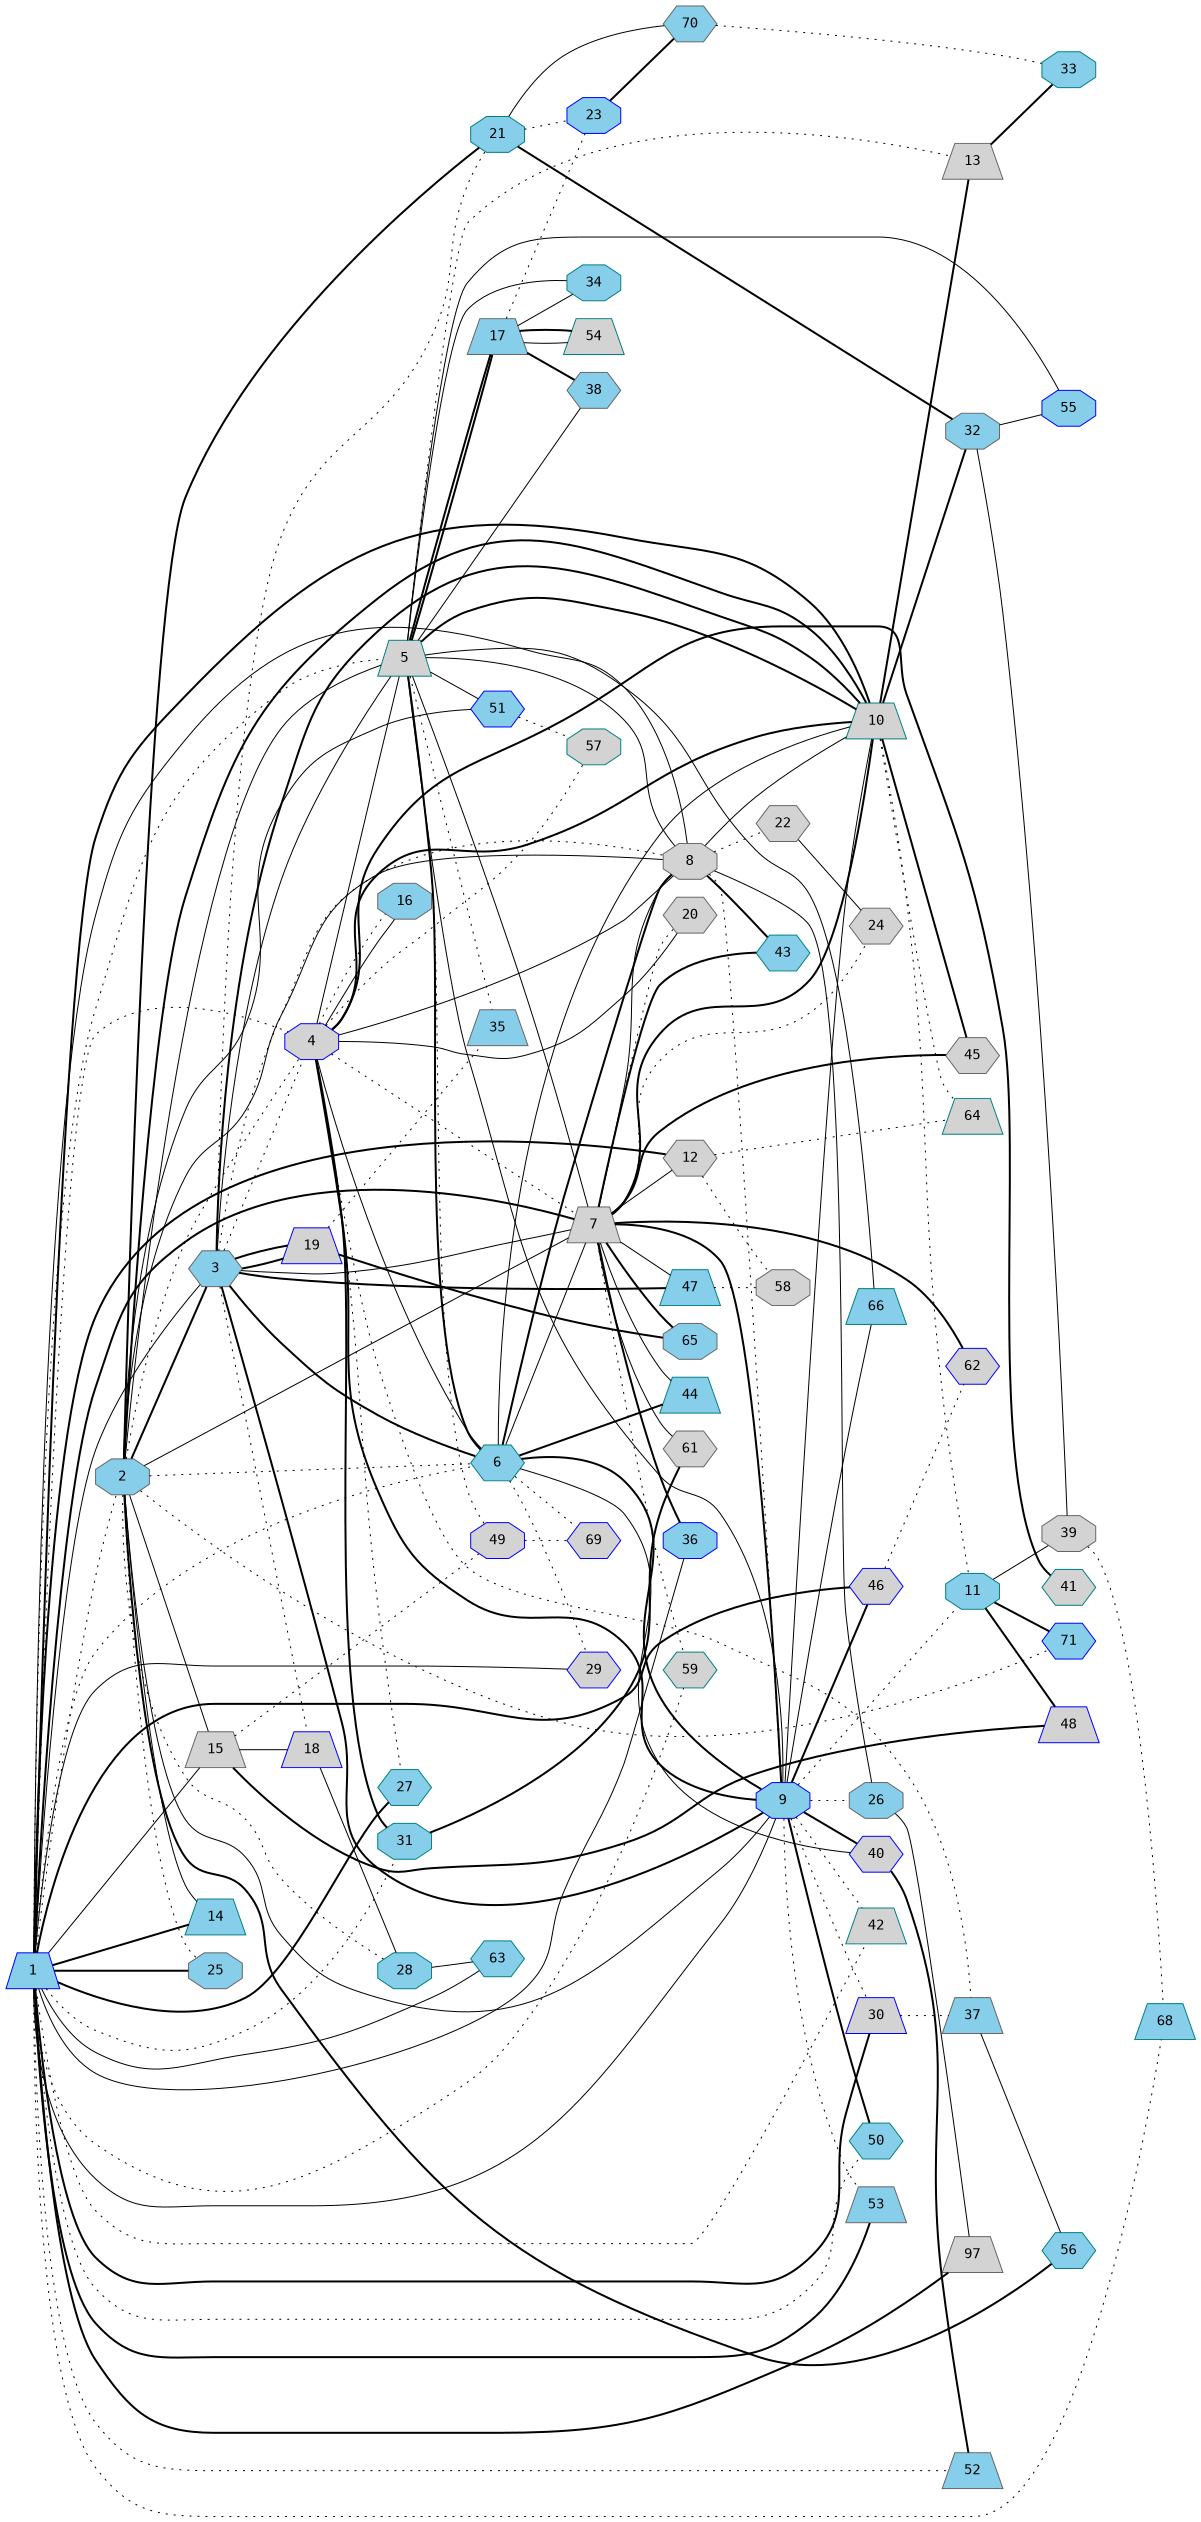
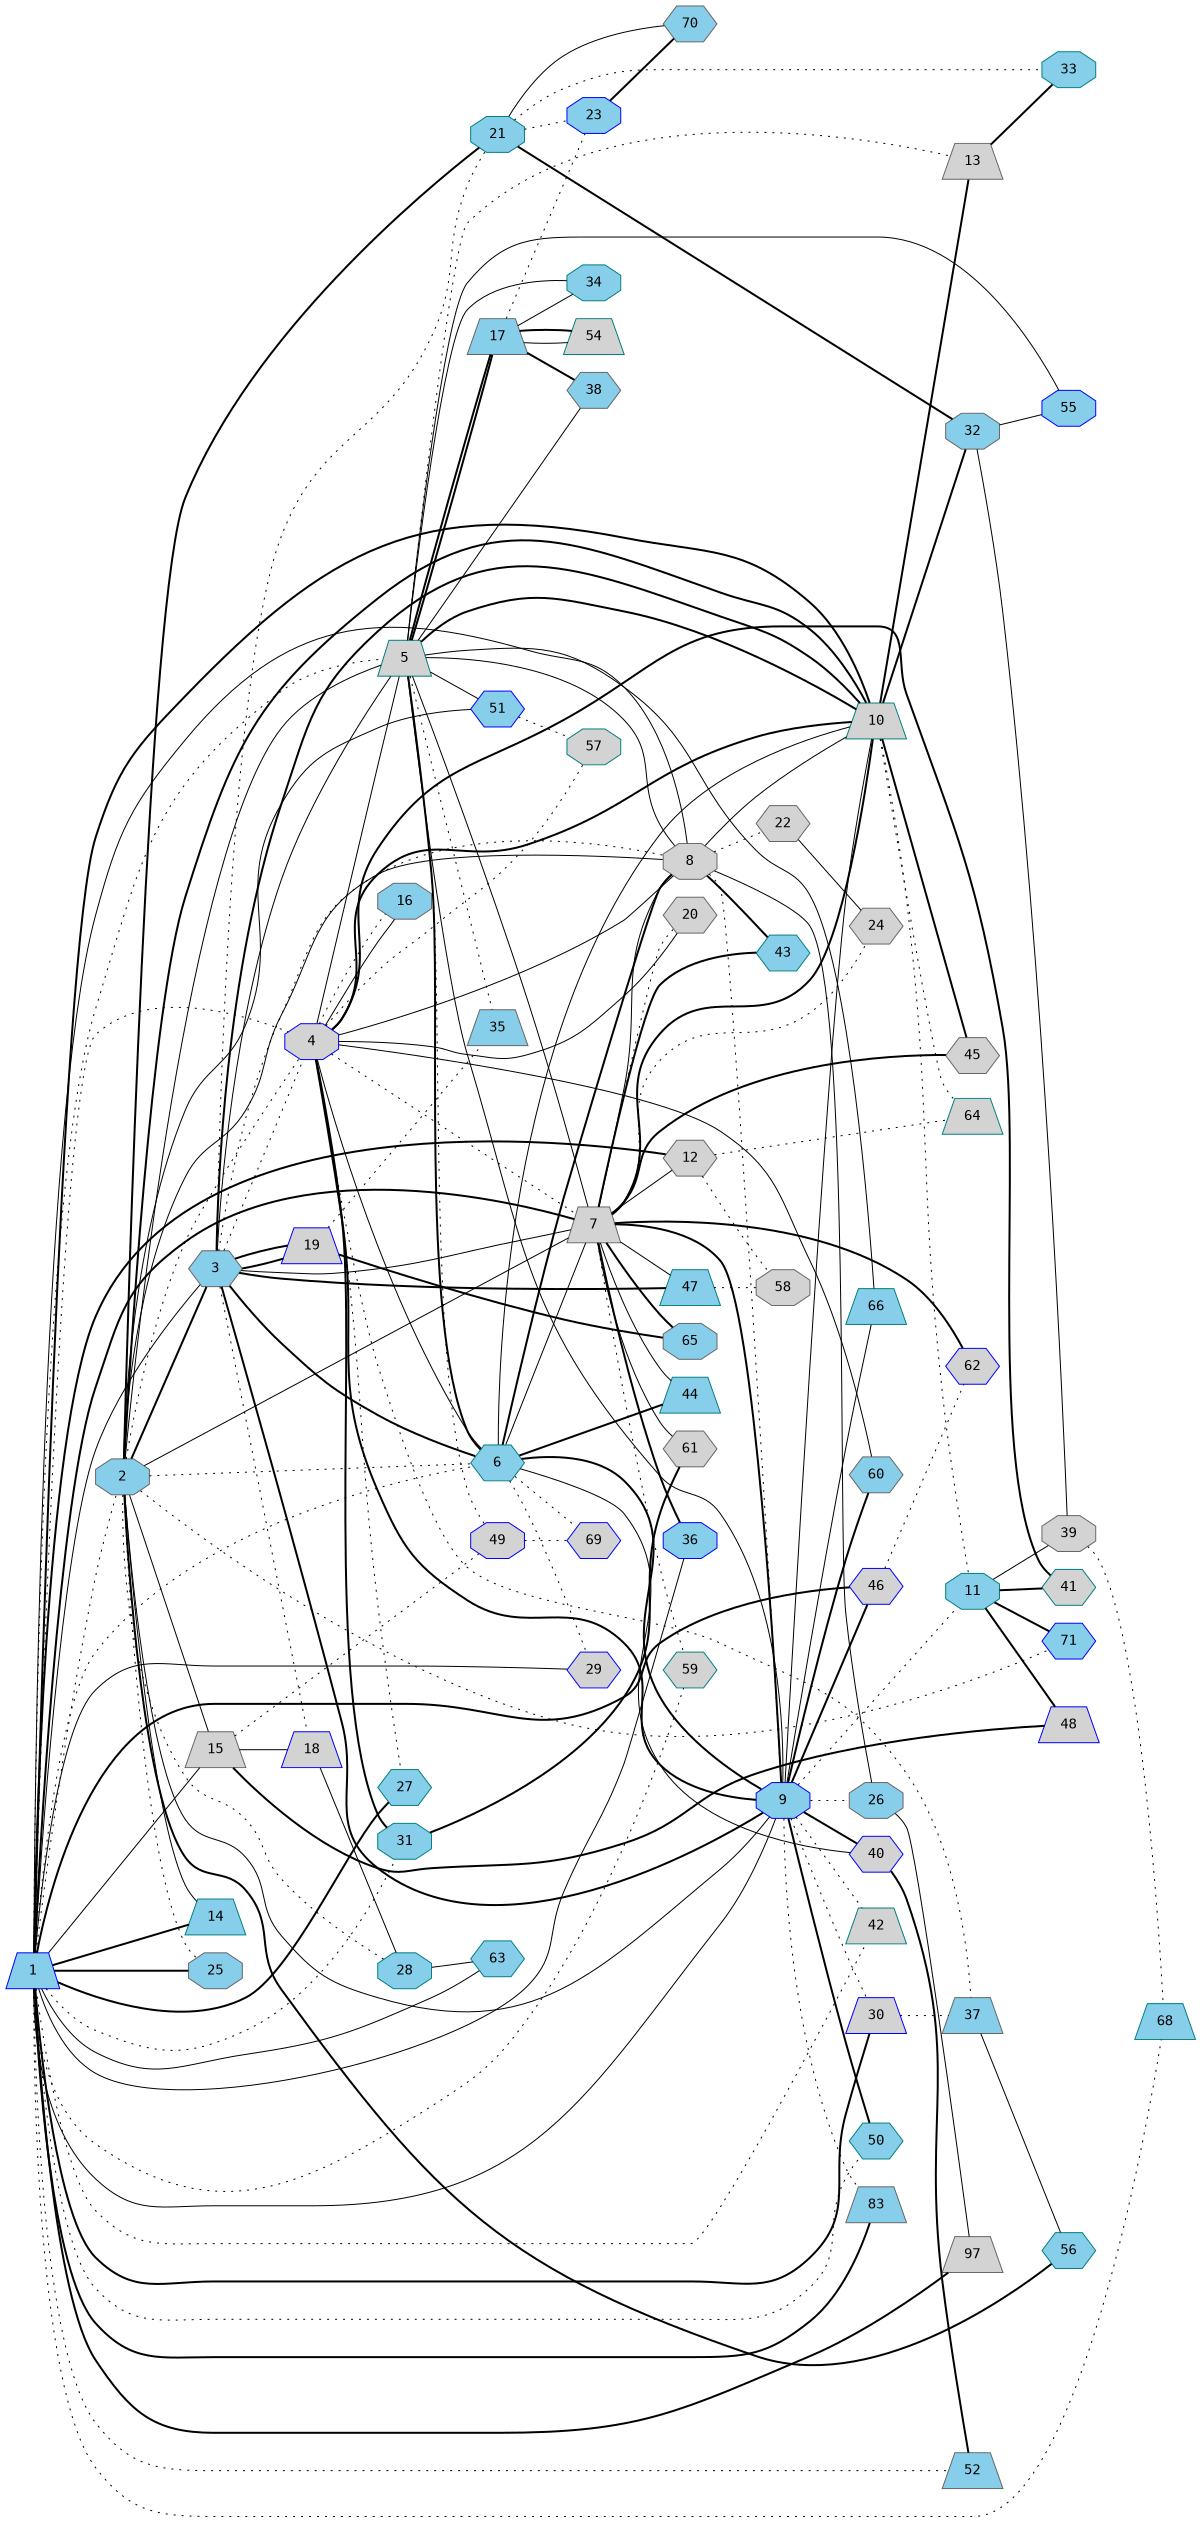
edge "70" -- "33": now "21" -- "33"
node "60": added
edge "41" -- "11": added
node "53": label "53" -> "83"
